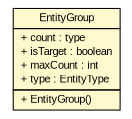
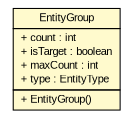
node "EntityGroup": text "+ count : type" -> "+ count : int"
